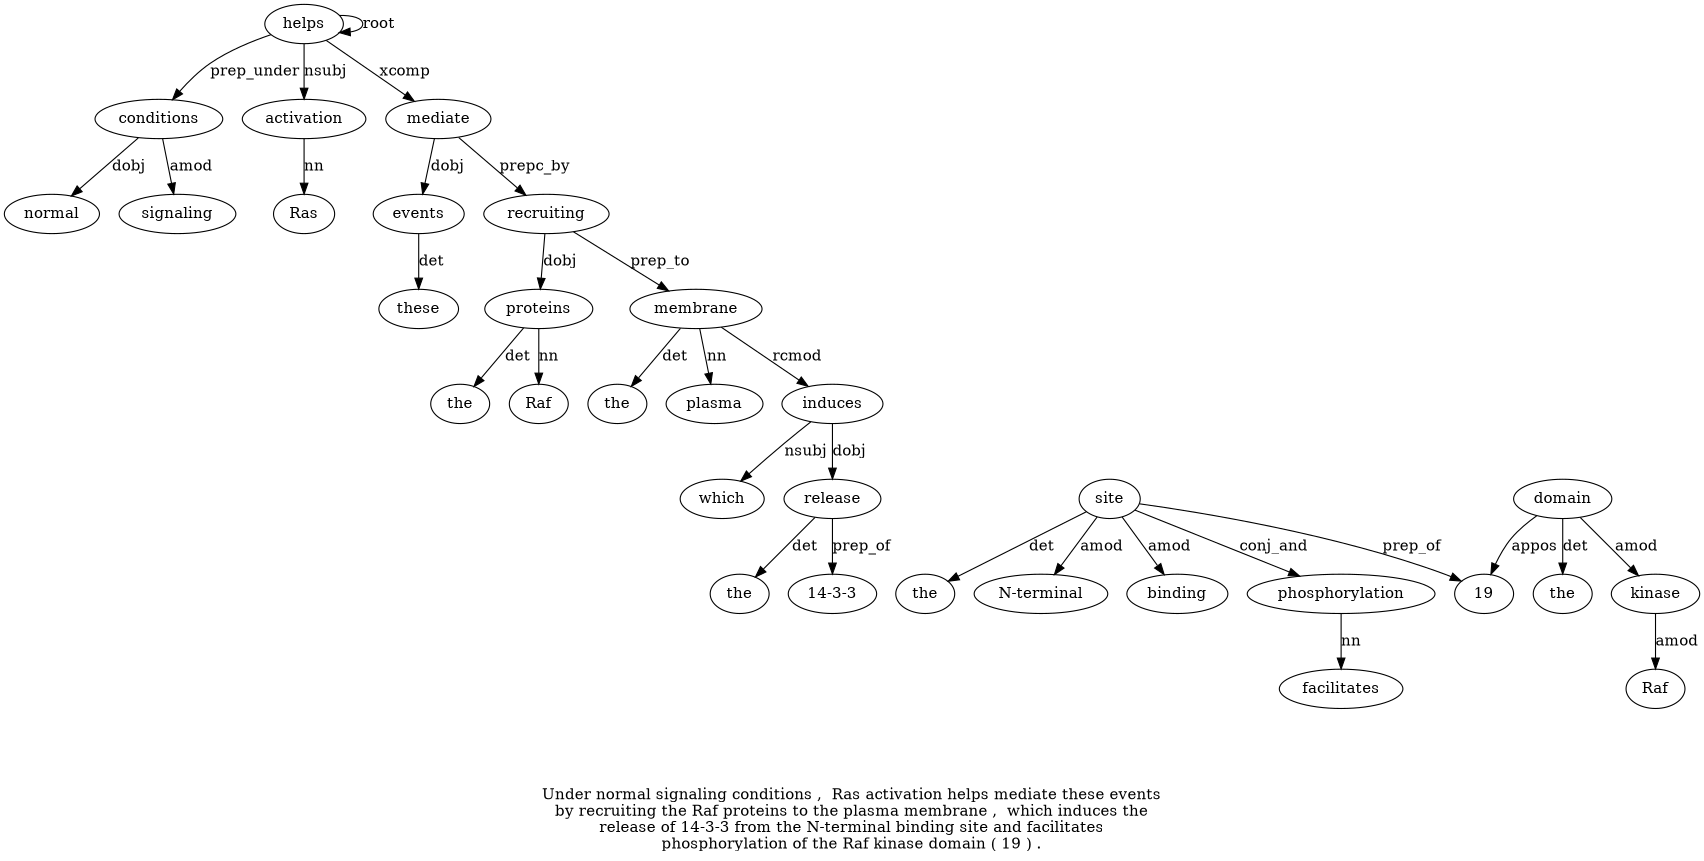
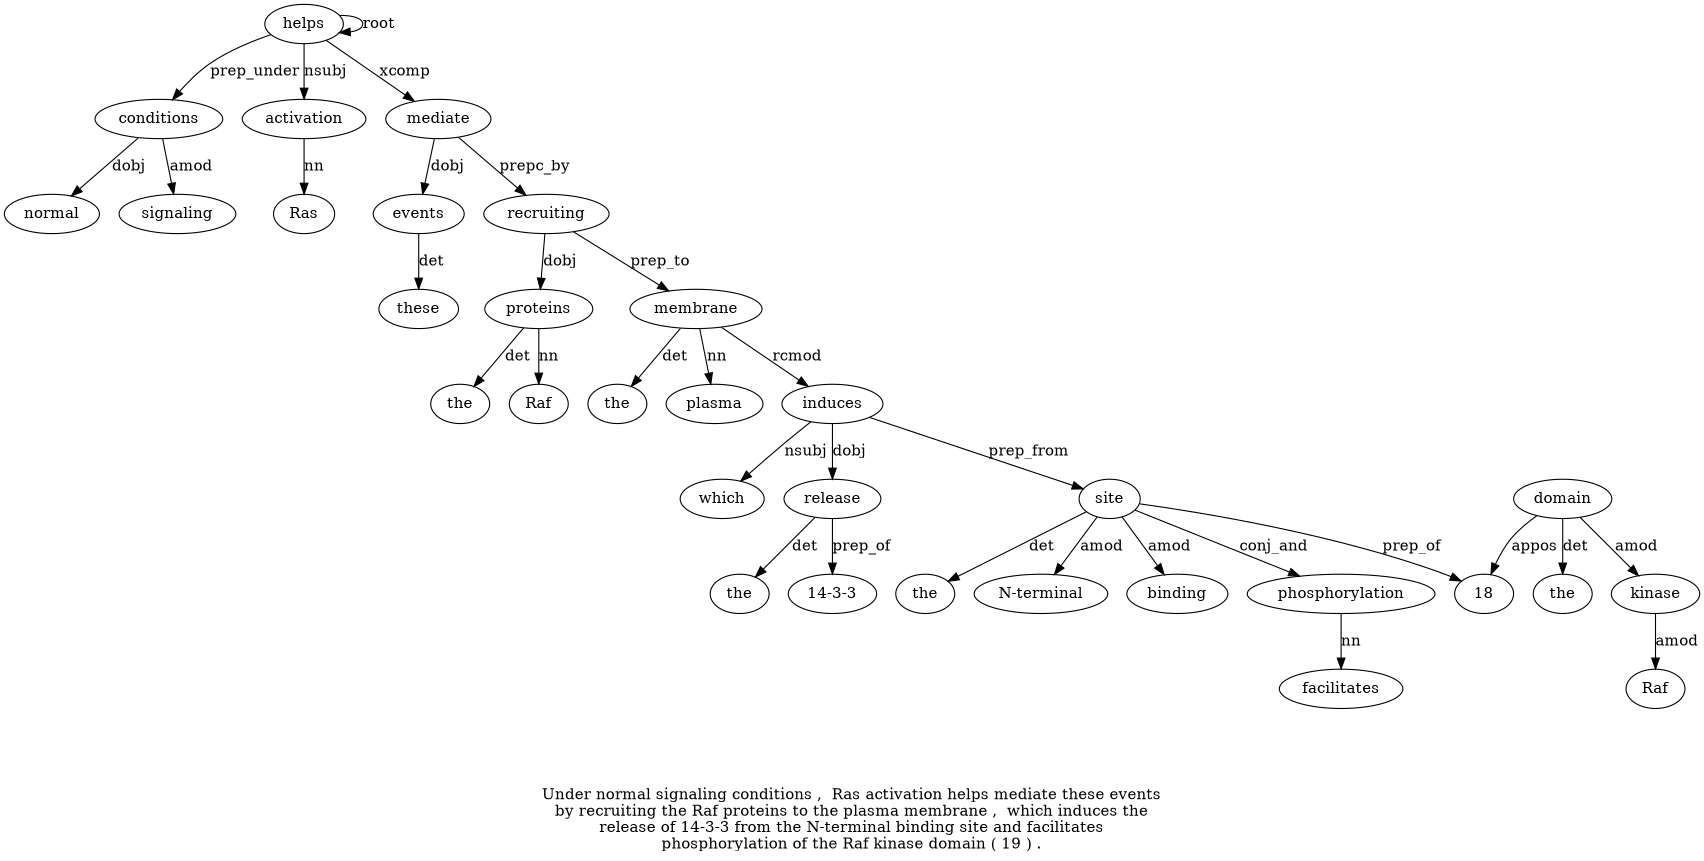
edge "induces" -> "site": added, label "prep_from"
node "19": label "19" -> "18"
